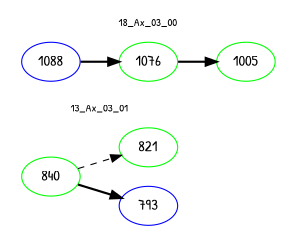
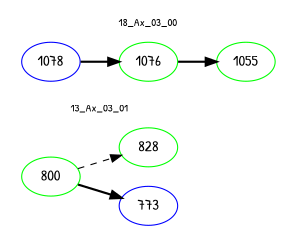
node "1088": label "1088" -> "1078"
node "1005": label "1005" -> "1055"
node "821": label "821" -> "828"
node "840": label "840" -> "800"
node "793": label "793" -> "773"
